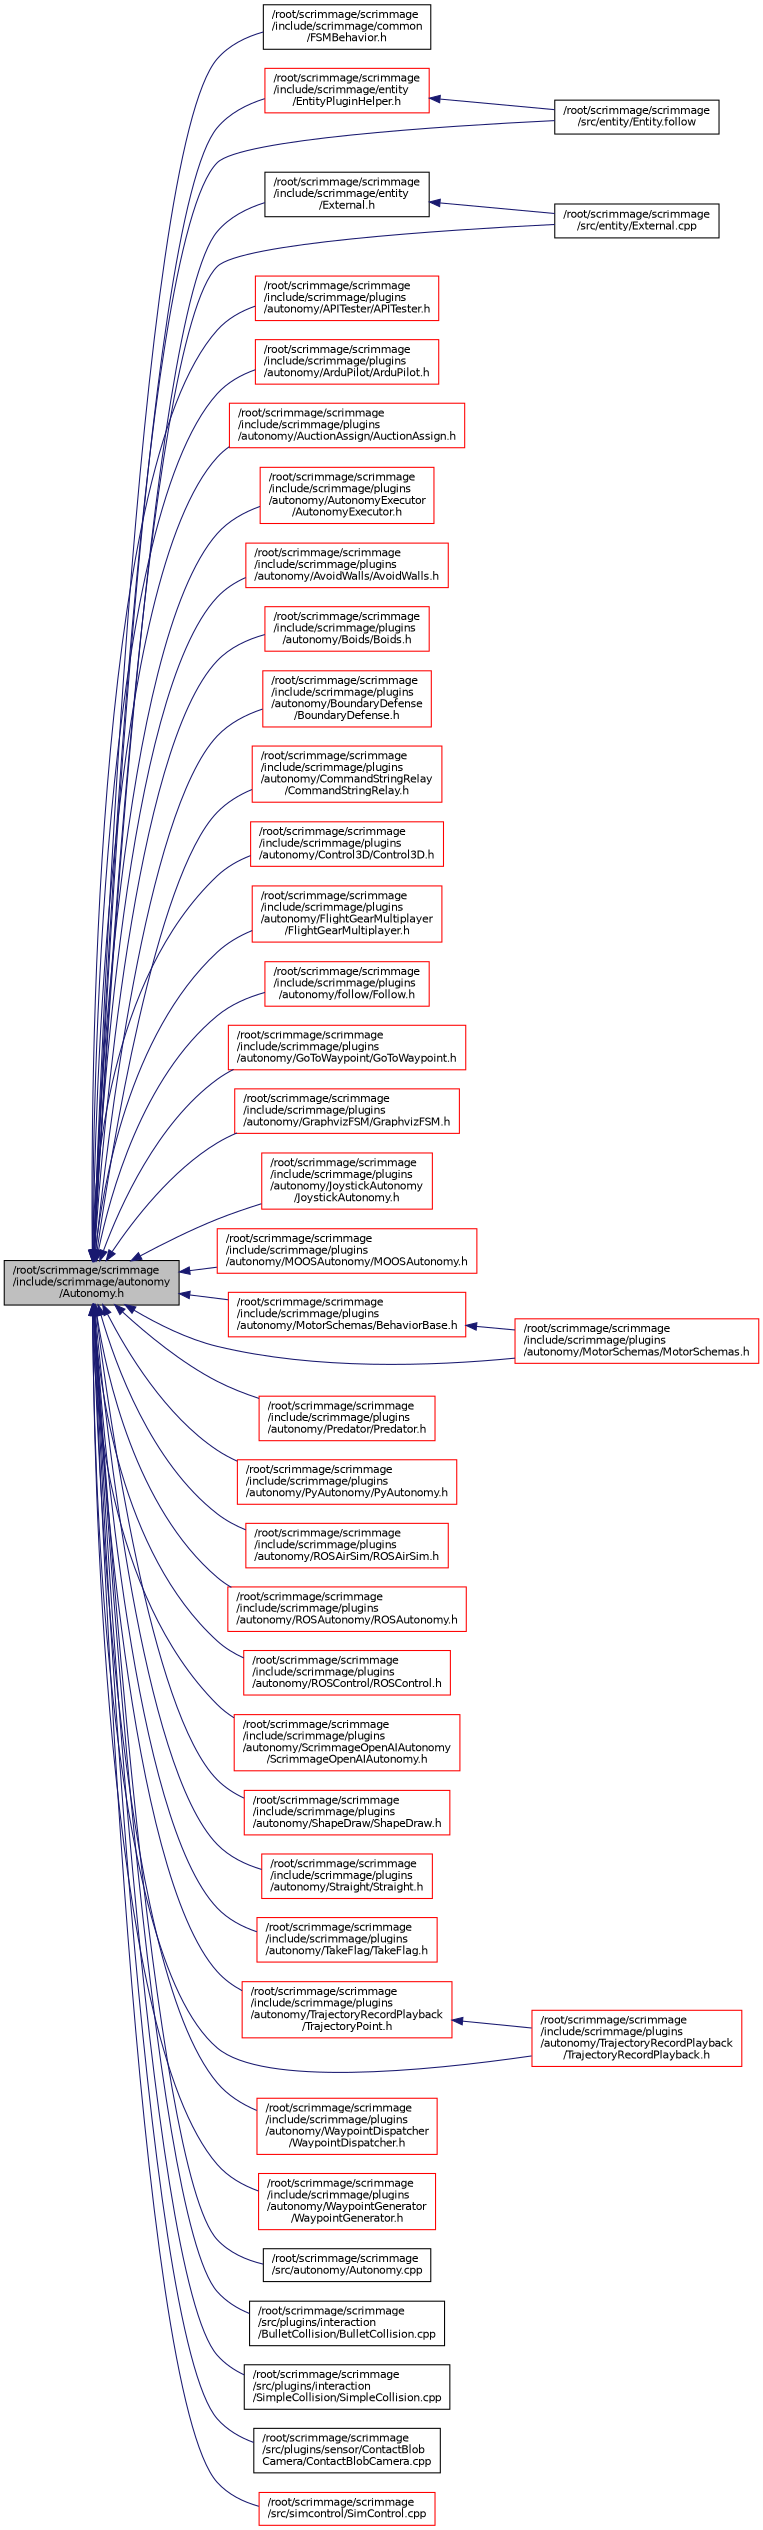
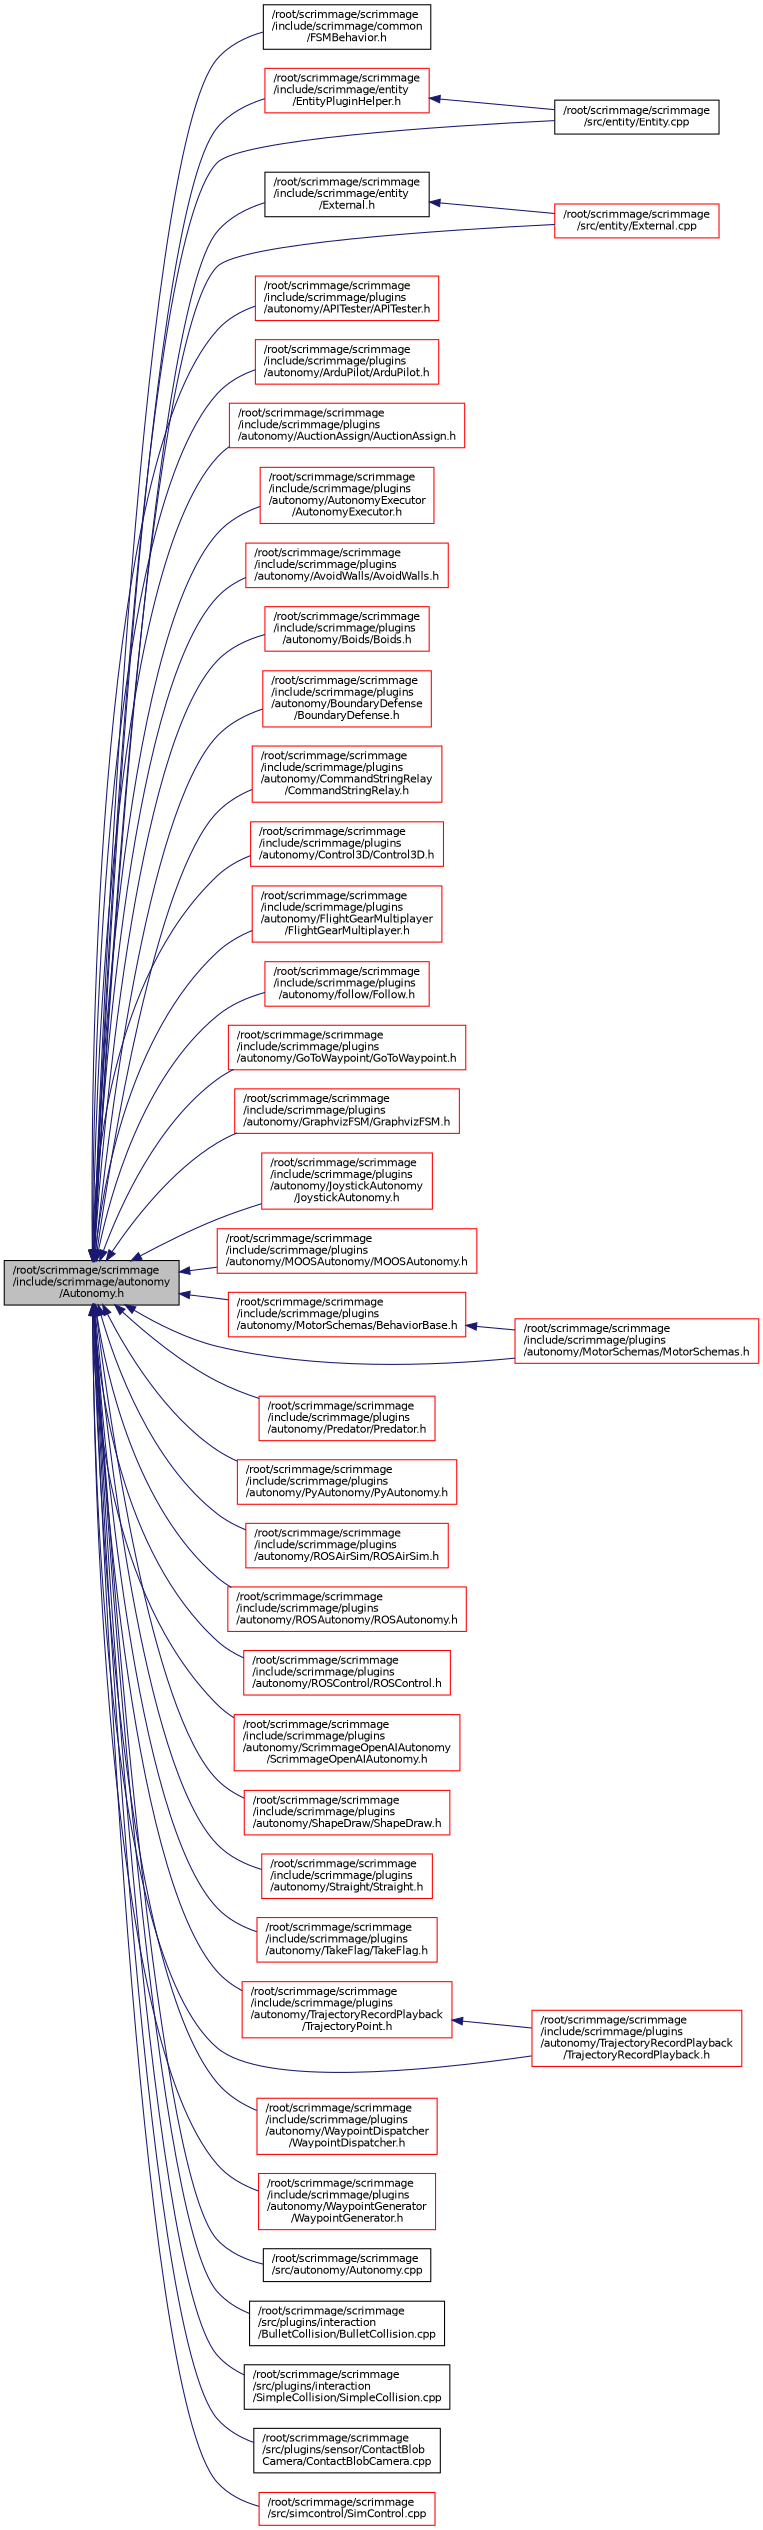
node "/root/scrimmage/scrimmage /src/entity/Entity.follow": label "/root/scrimmage/scrimmage /src/entity/Entity.follow" -> "/root/scrimmage/scrimmage /src/entity/Entity.cpp"
node "/root/scrimmage/scrimmage /src/entity/External.cpp": color black -> red
